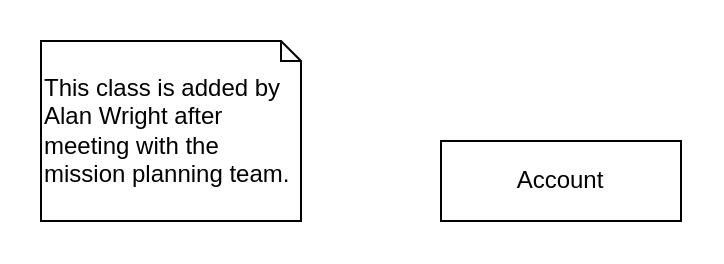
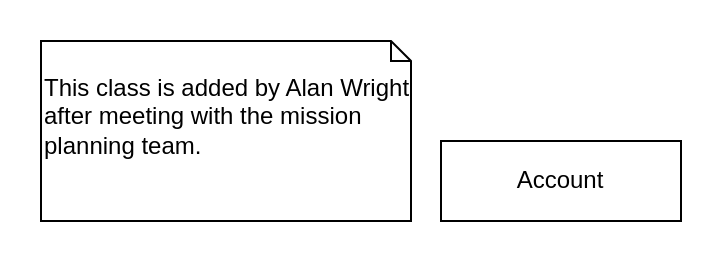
node "This class is added by Alan Wright after meeting with the mission planning team.": size 260x180 -> 370x180
